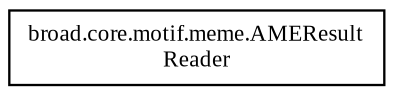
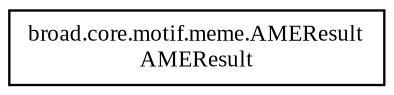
node "broad.core.motif.meme.AMEResult Reader": label "broad.core.motif.meme.AMEResult Reader" -> "broad.core.motif.meme.AMEResult AMEResult"
